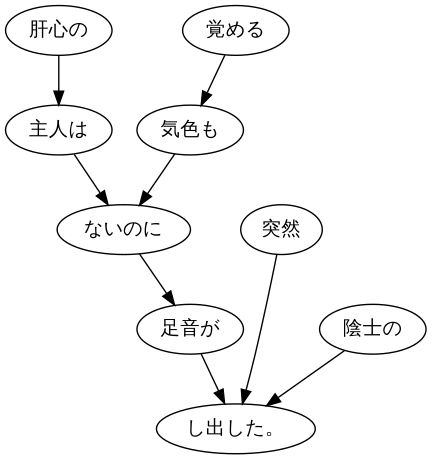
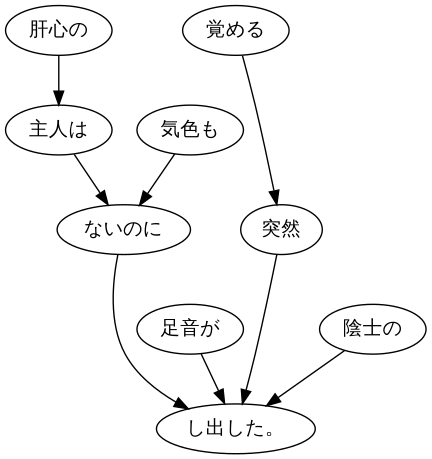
edge "覚める" -> "気色も": now "覚める" -> "突然"
edge "ないのに" -> "足音が": now "ないのに" -> "し出した。"
